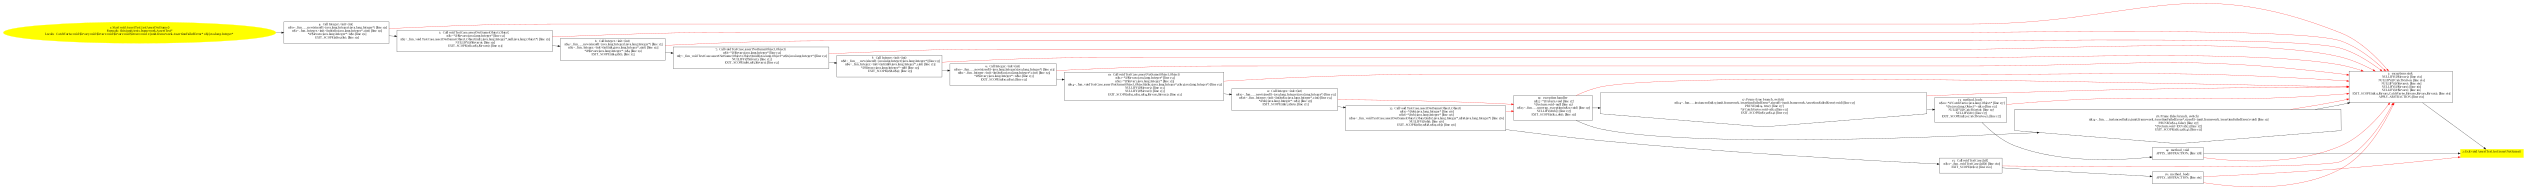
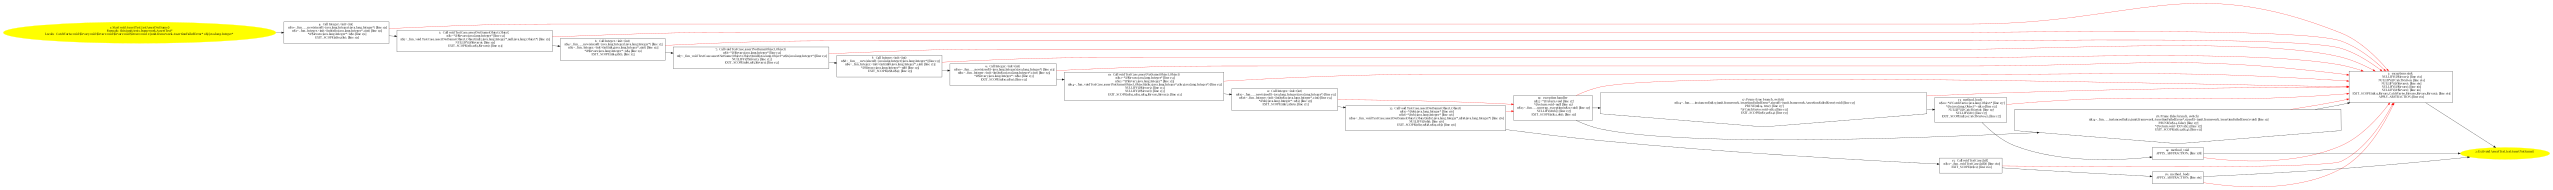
node "2: Exit void AssertTest.testAssertNotSame()": shape box -> ellipse
edge "16:  method_body APPLY_ABSTRACTION; [line 161]" -> "2: Exit void AssertTest.testAssertNotSame()": color red -> black
